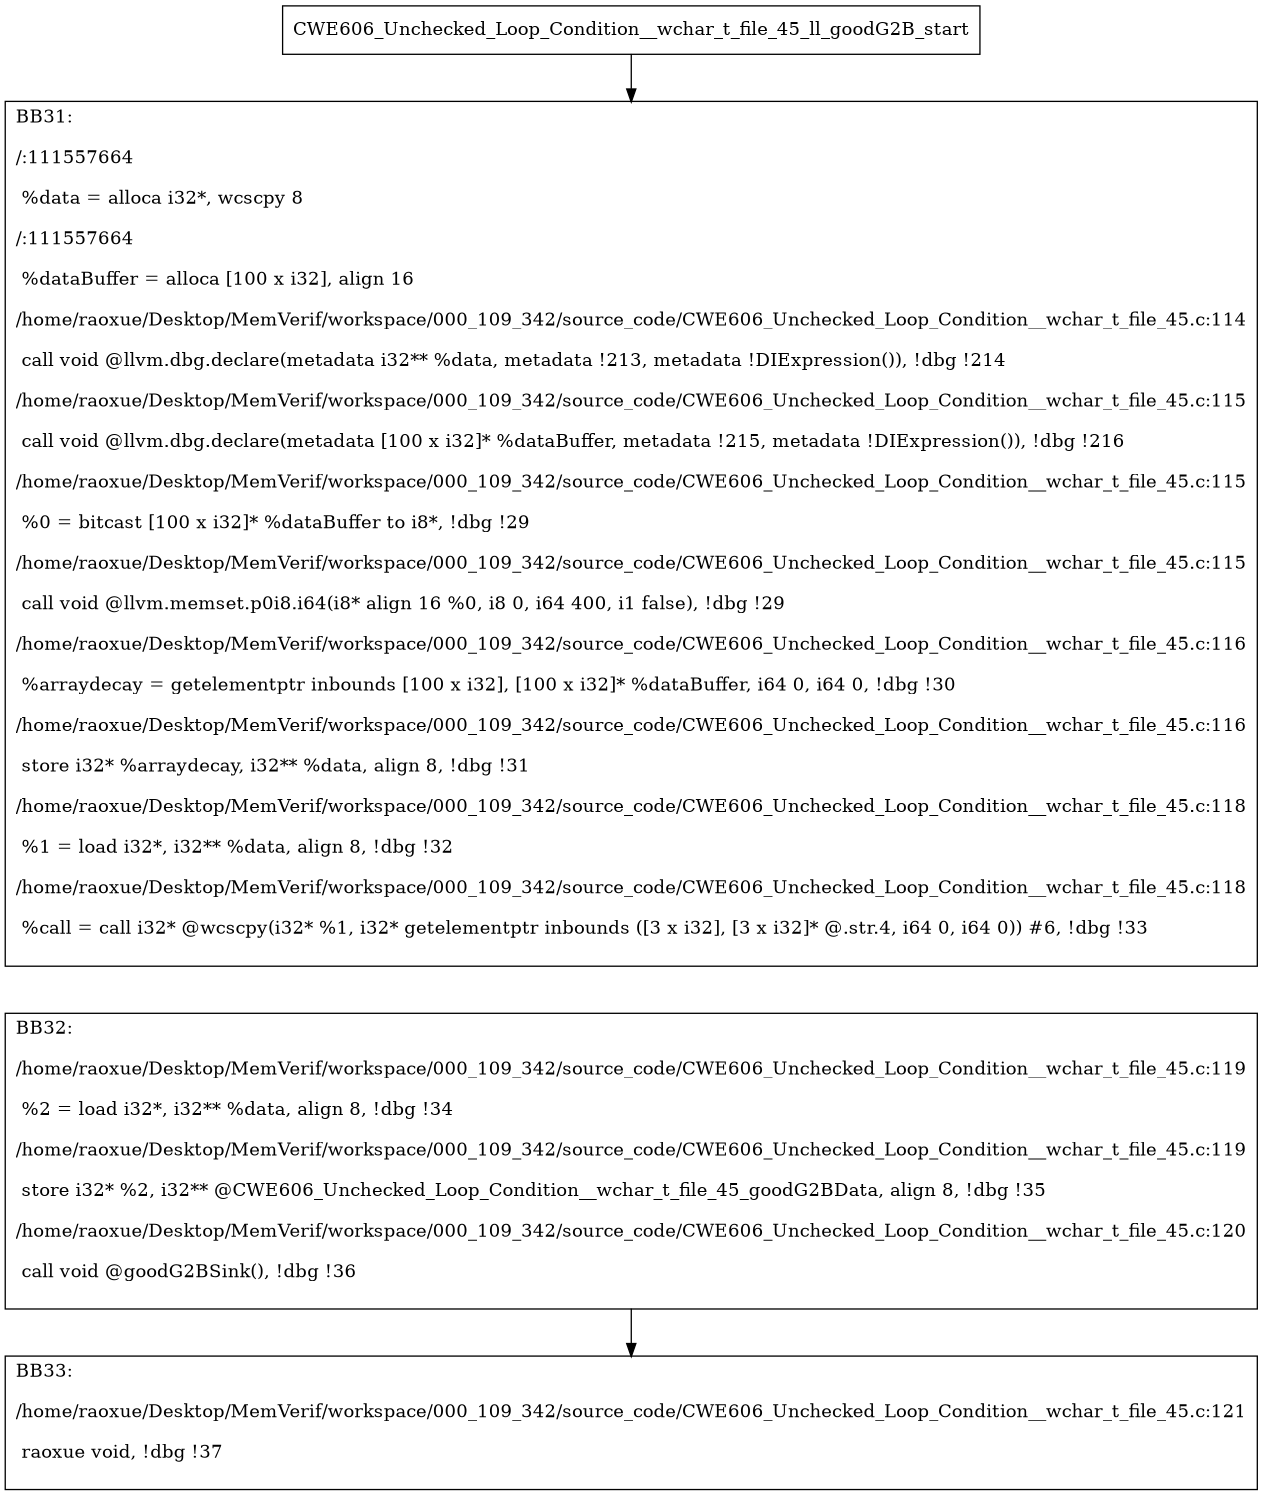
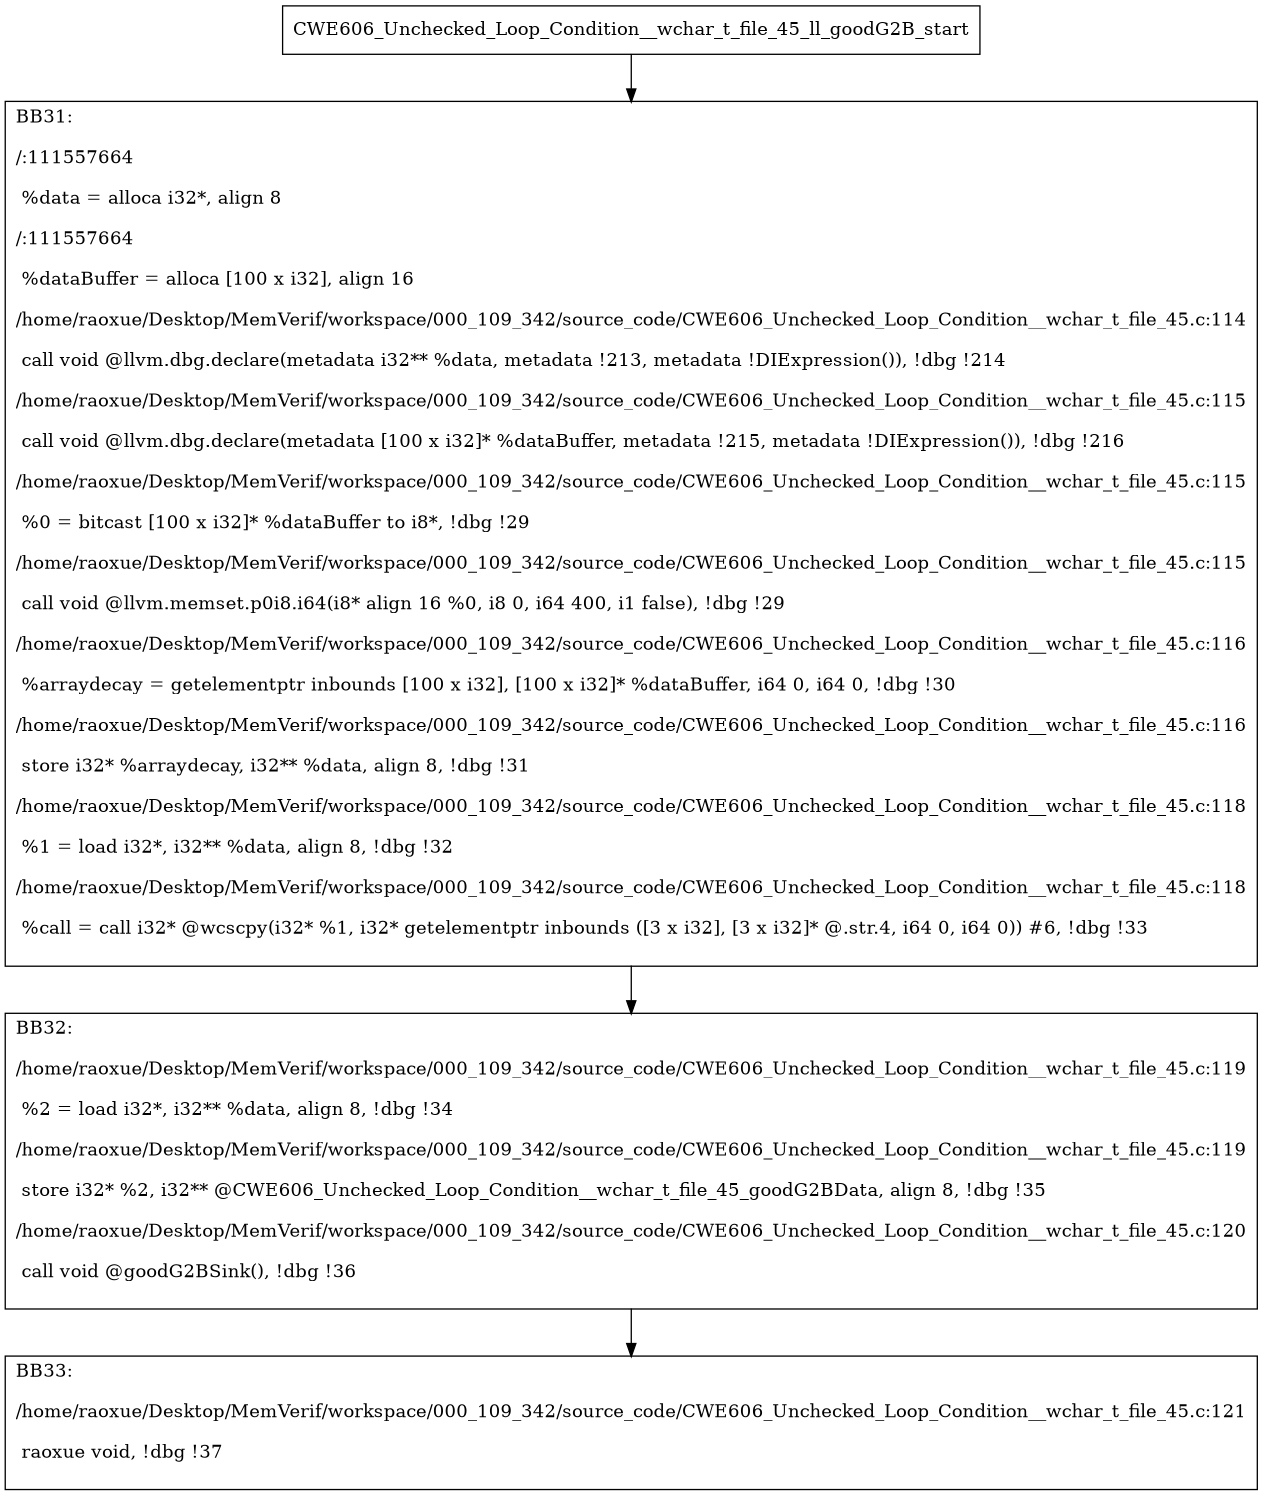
node "BB31:": text "%data = alloca i32*, wcscpy 8" -> "%data = alloca i32*, align 8"
edge "BB31:" -> "BB32:": added
